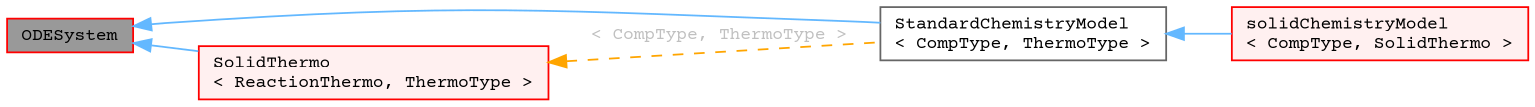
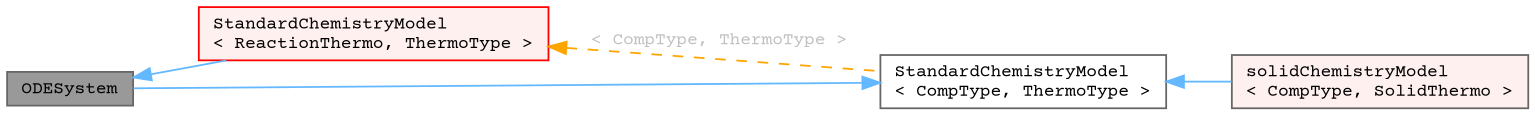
edge "StandardChemistryModel < CompType, ThermoType >" -> "ODESystem": reversed
node "solidChemistryModel < CompType, SolidThermo >": color red -> gray40
node "ODESystem": color red -> gray40
node "SolidThermo < ReactionThermo, ThermoType >": label "SolidThermo < ReactionThermo, ThermoType >" -> "StandardChemistryModel < ReactionThermo, ThermoType >"
